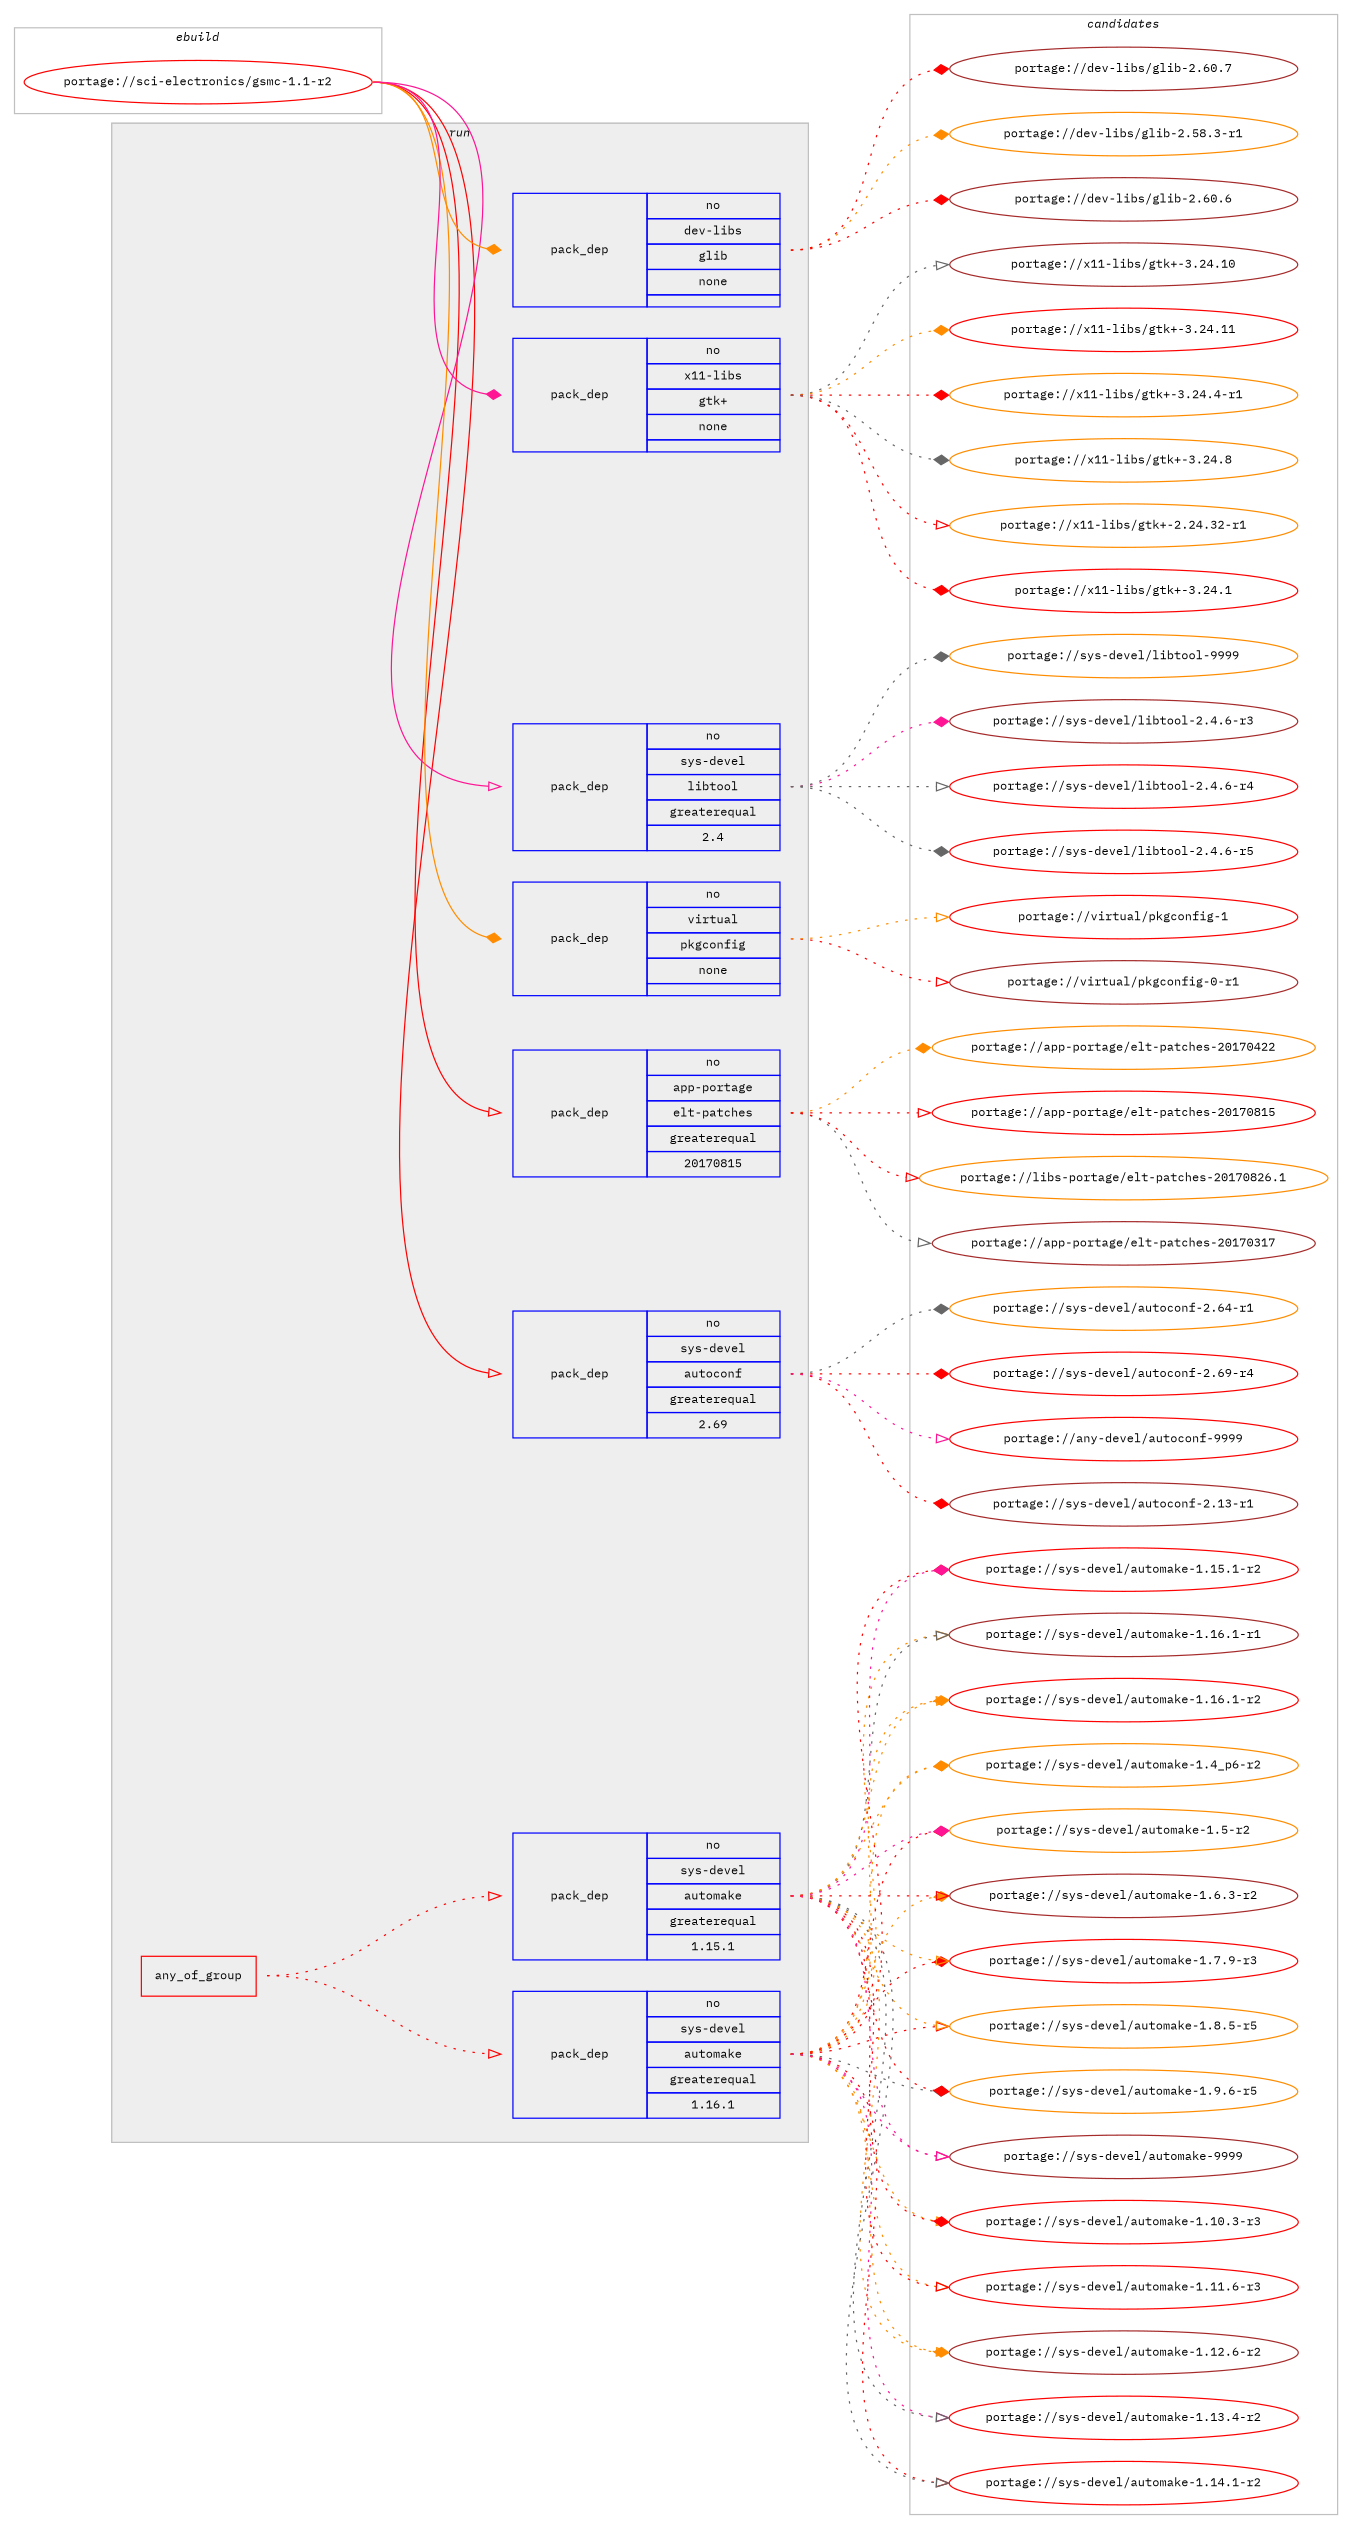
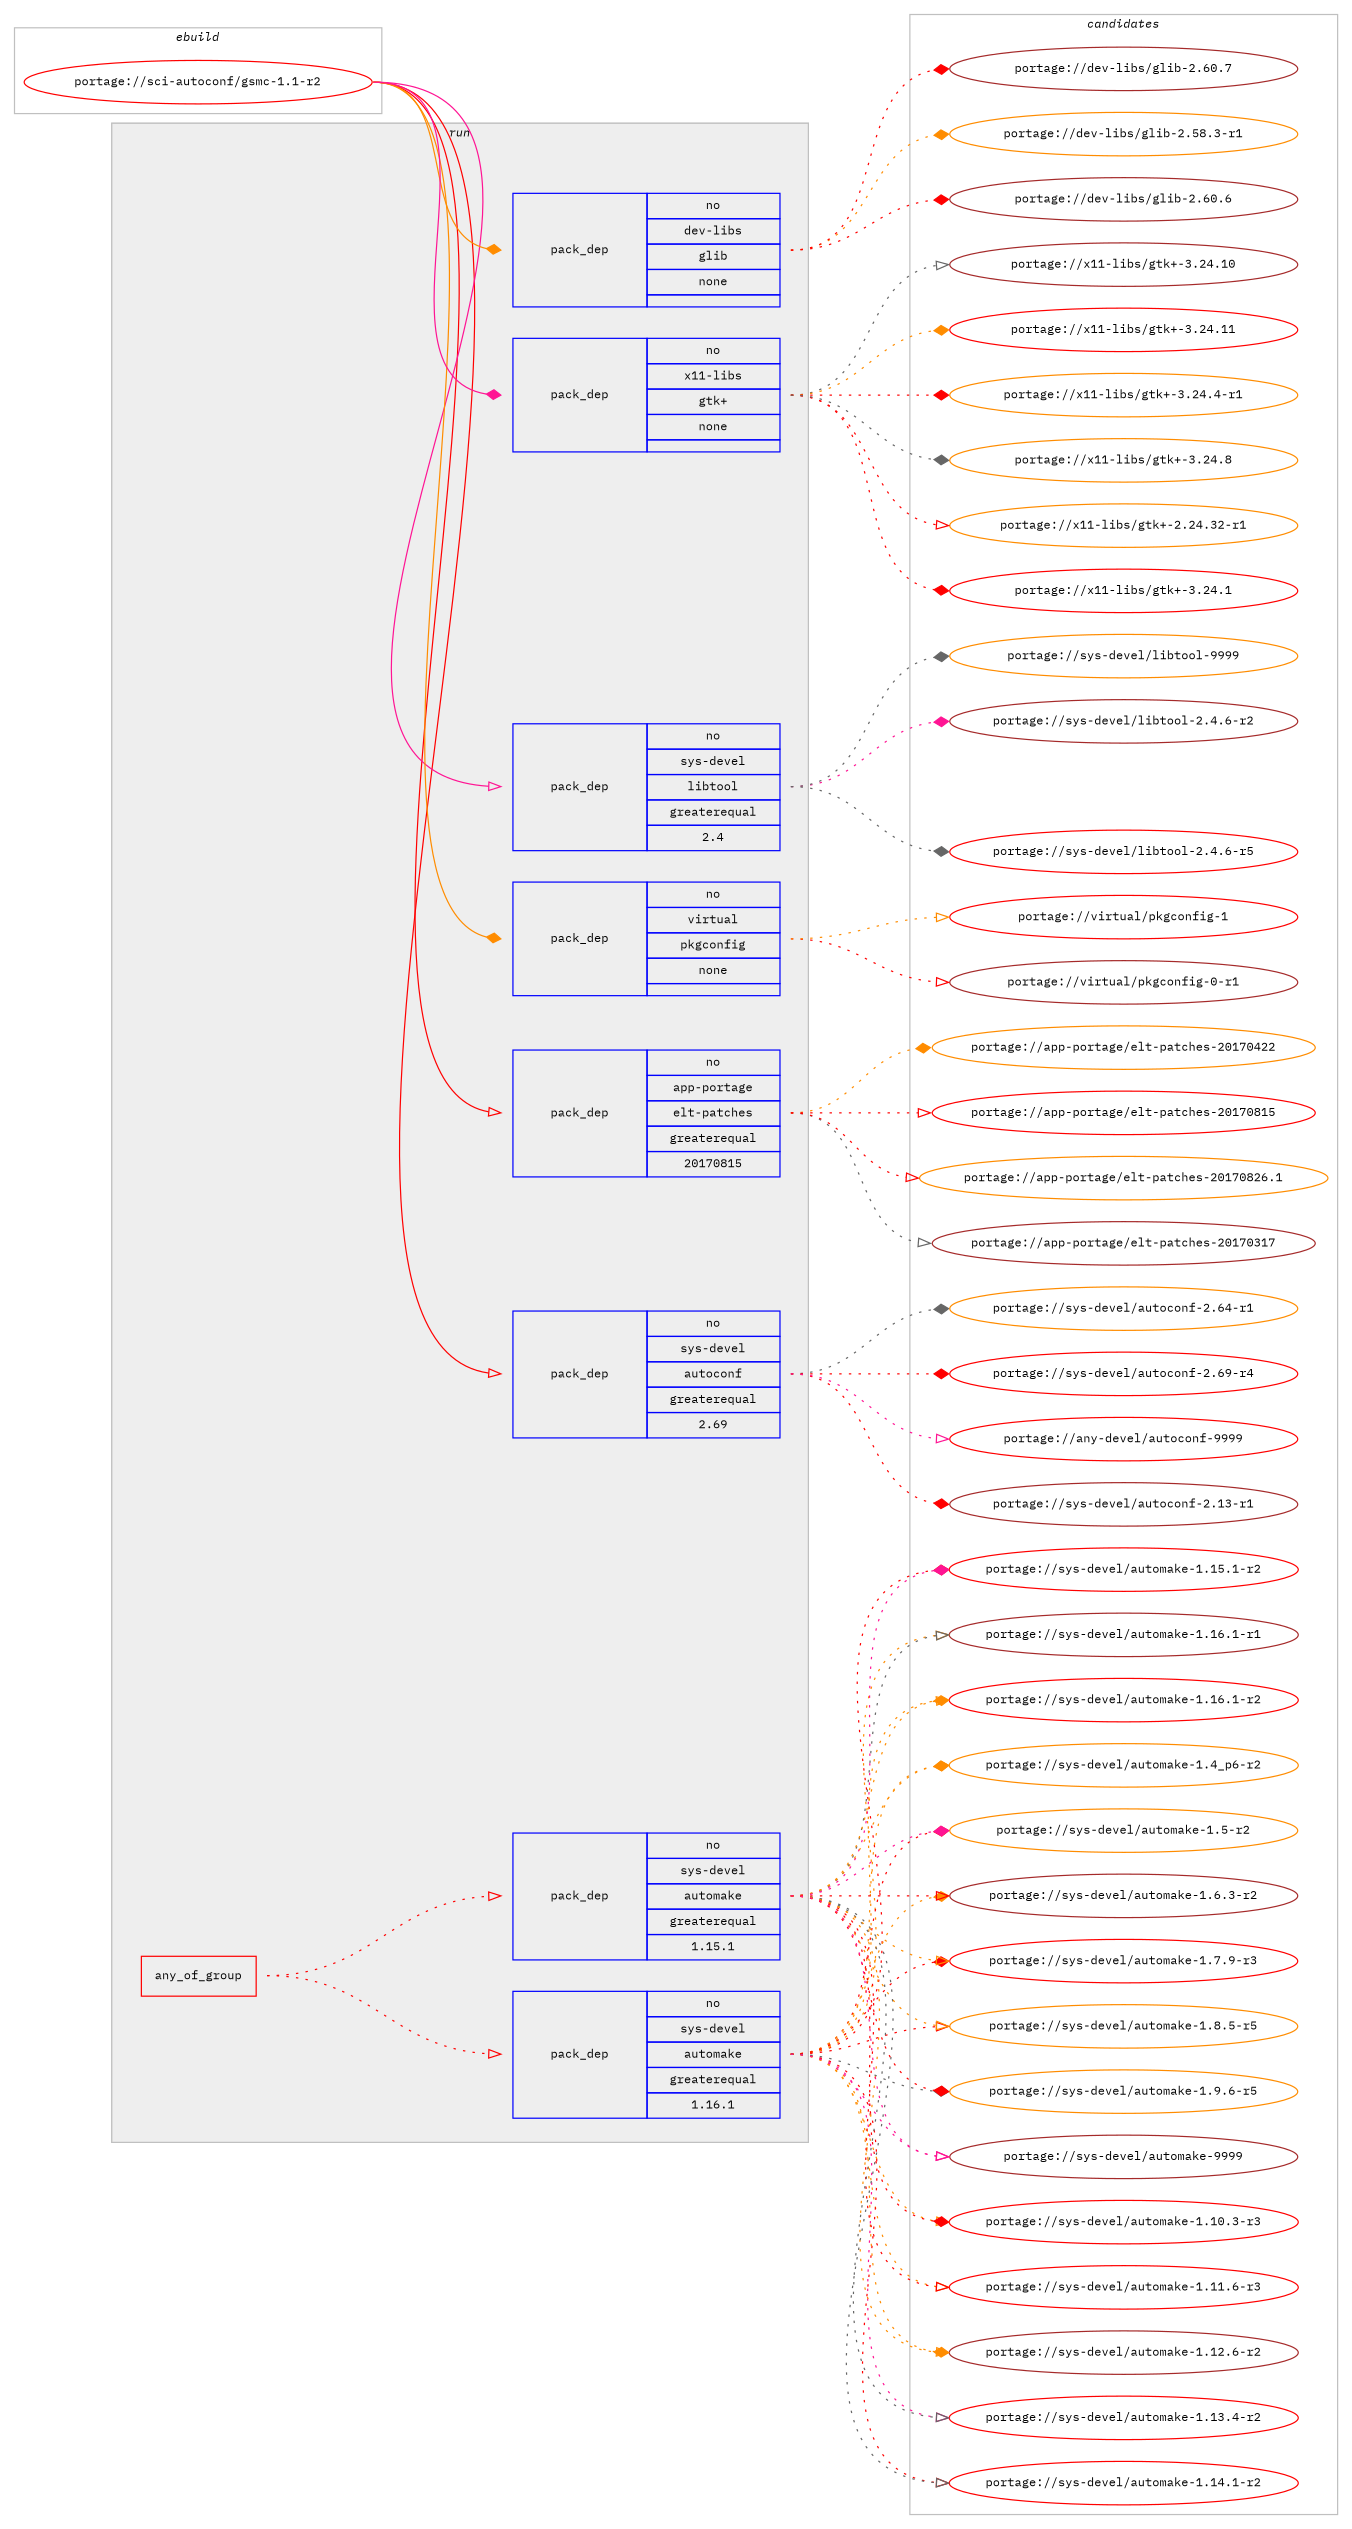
node "portage://sci-electronics/gsmc-1.1-r2": label "portage://sci-electronics/gsmc-1.1-r2" -> "portage://sci-autoconf/gsmc-1.1-r2"
node "portage://sys-devel/libtool-2.4.6-r3": label "portage://sys-devel/libtool-2.4.6-r3" -> "portage://sys-devel/libtool-2.4.6-r2"
node "portage://sys-devel/libtool-2.4.6-r4": removed
node "portage://libs-portage/elt-patches-20170826.1": label "portage://libs-portage/elt-patches-20170826.1" -> "portage://app-portage/elt-patches-20170826.1"
